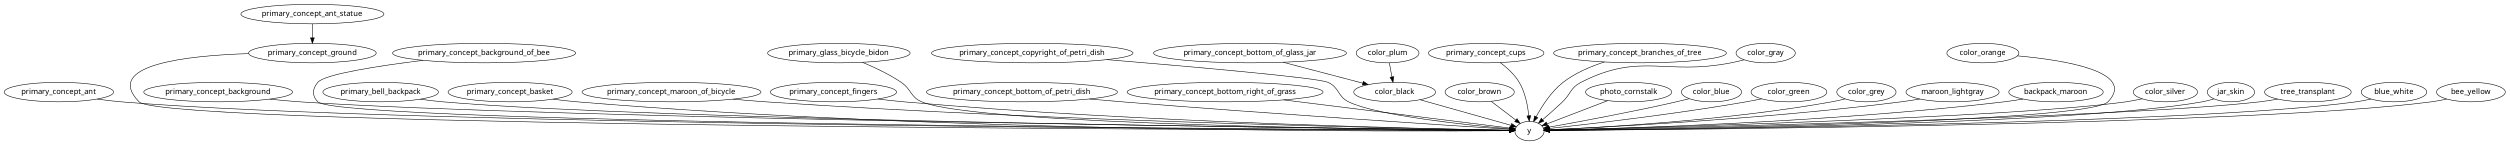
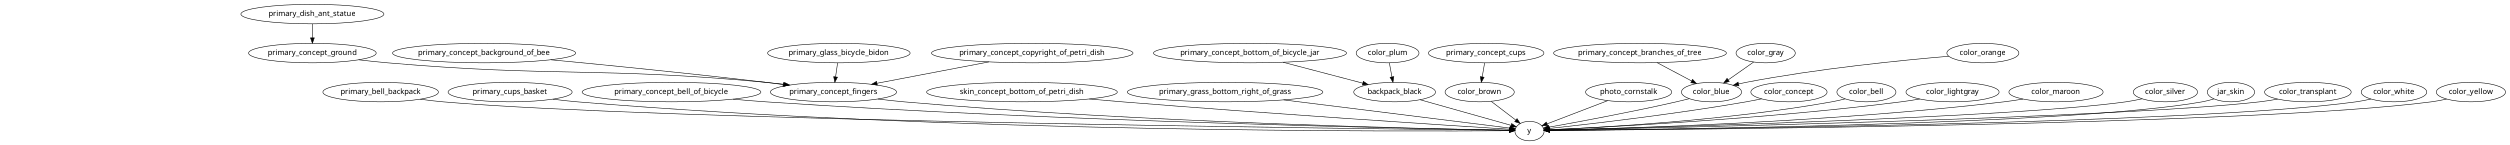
node "primary_concept_ant_statue": label "primary_concept_ant_statue" -> "primary_dish_ant_statue"
node "primary_concept_bottom_of_glass_jar": label "primary_concept_bottom_of_glass_jar" -> "primary_concept_bottom_of_bicycle_jar"
edge "color_gray" -> "y": now "color_gray" -> "color_blue"
edge "primary_concept_copyright_of_petri_dish" -> "y": now "primary_concept_copyright_of_petri_dish" -> "primary_concept_fingers"
edge "primary_concept_branches_of_tree" -> "y": now "primary_concept_branches_of_tree" -> "color_blue"
edge "primary_concept_cups" -> "y": now "primary_concept_cups" -> "color_brown"
node "primary_concept_ant": removed
node "primary_concept_background": removed
node "primary_concept_basket": label "primary_concept_basket" -> "primary_cups_basket"
node "primary_concept_maroon_of_bicycle": label "primary_concept_maroon_of_bicycle" -> "primary_concept_bell_of_bicycle"
node "primary_concept_bottom_of_petri_dish": label "primary_concept_bottom_of_petri_dish" -> "skin_concept_bottom_of_petri_dish"
node "primary_concept_bottom_right_of_grass": label "primary_concept_bottom_right_of_grass" -> "primary_grass_bottom_right_of_grass"
node "color_black": label "color_black" -> "backpack_black"
node "color_green": label "color_green" -> "color_concept"
node "color_grey": label "color_grey" -> "color_bell"
node "maroon_lightgray": label "maroon_lightgray" -> "color_lightgray"
node "backpack_maroon": label "backpack_maroon" -> "color_maroon"
node "tree_transplant": label "tree_transplant" -> "color_transplant"
node "blue_white": label "blue_white" -> "color_white"
node "bee_yellow": label "bee_yellow" -> "color_yellow"
edge "primary_concept_ground" -> "y": now "primary_concept_ground" -> "primary_concept_fingers"
edge "color_orange" -> "y": now "color_orange" -> "color_blue"
edge "primary_concept_background_of_bee" -> "y": now "primary_concept_background_of_bee" -> "primary_concept_fingers"
edge "primary_glass_bicycle_bidon" -> "y": now "primary_glass_bicycle_bidon" -> "primary_concept_fingers"
